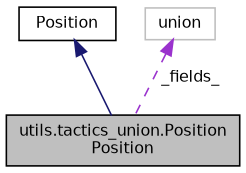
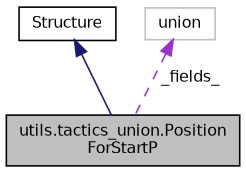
node "Position": label "Position" -> "Structure"
node "utils.tactics_union.Position Position": label "utils.tactics_union.Position Position" -> "utils.tactics_union.Position ForStartP"
